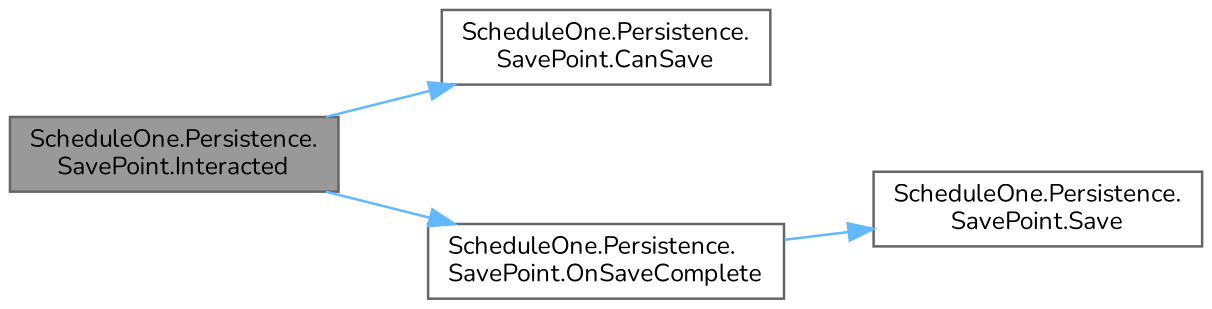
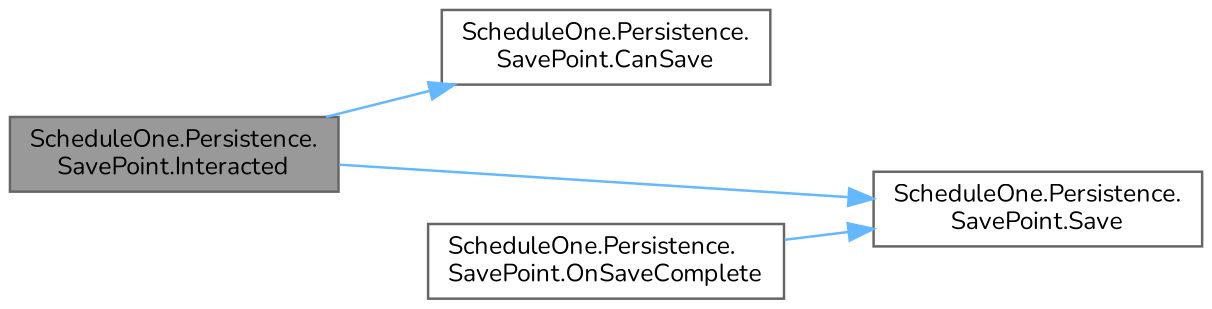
edge "ScheduleOne.Persistence. SavePoint.Interacted" -> "ScheduleOne.Persistence. SavePoint.OnSaveComplete": now "ScheduleOne.Persistence. SavePoint.Interacted" -> "ScheduleOne.Persistence. SavePoint.Save"
